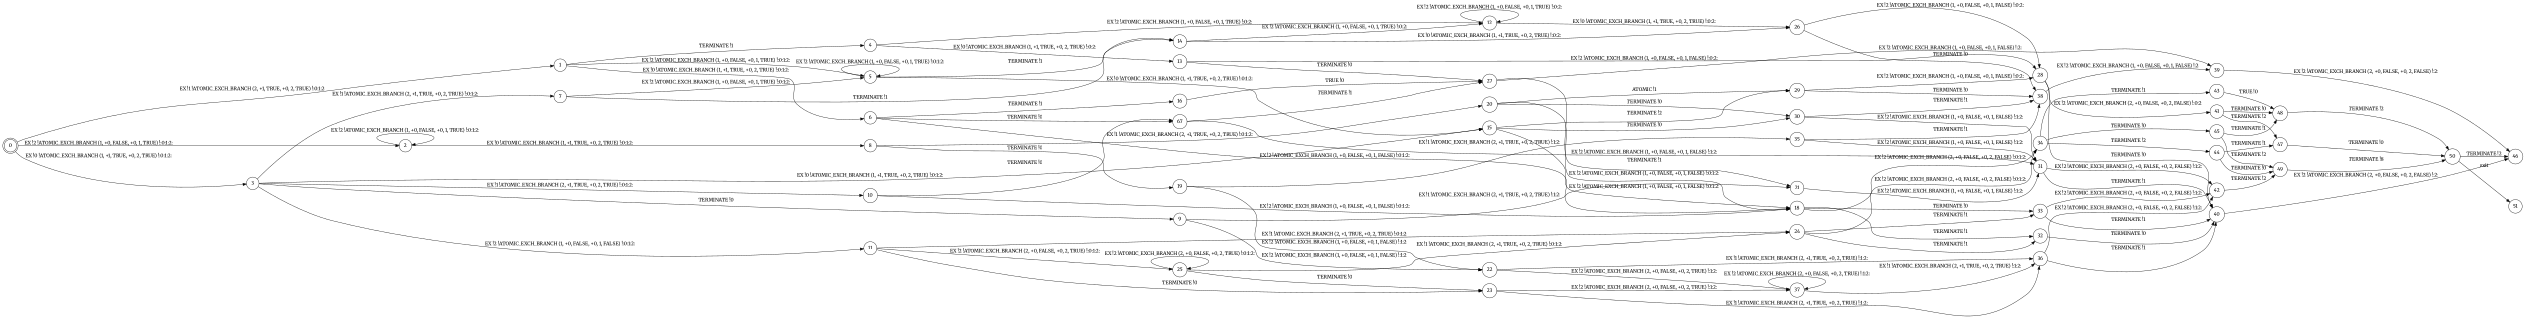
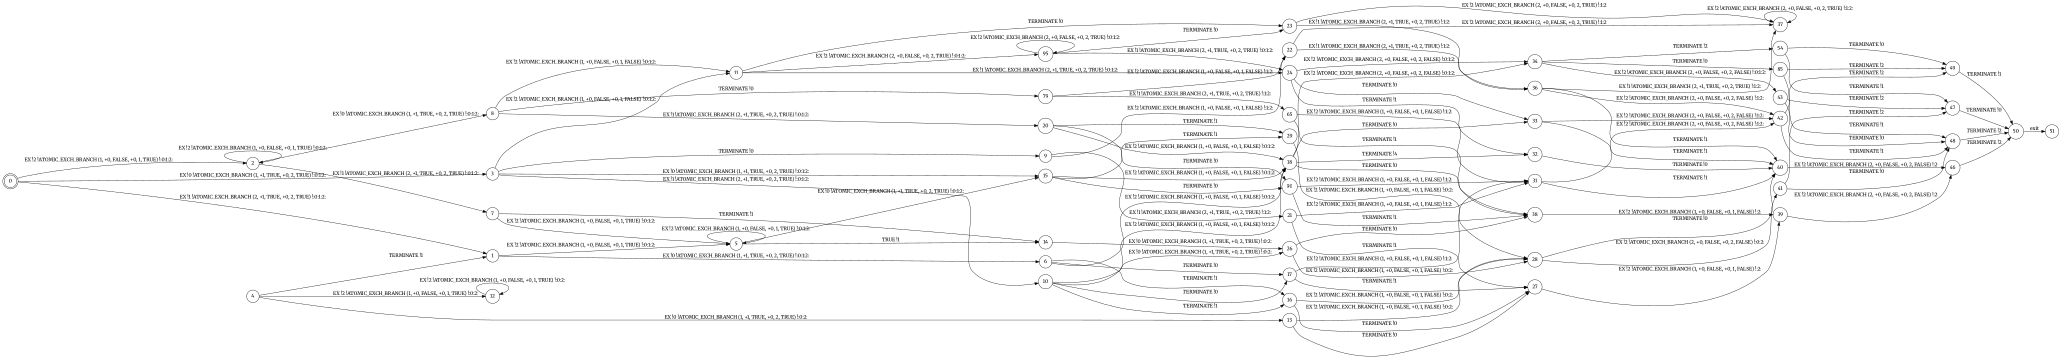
edge "12" -> "26": now "10" -> "26"
edge "14" -> "12": removed, label "EX !2 !ATOMIC_EXCH_BRANCH (1, +0, FALSE, +0, 1, TRUE) !:0:2:"
edge "1" -> "4": reversed
edge "5" -> "14": label "TERMINATE !1" -> "TRUE !1"
edge "8" -> "11": added, label "EX !2 !ATOMIC_EXCH_BRANCH (1, +0, FALSE, +0, 1, FALSE) !:0:1:2:"
edge "16" -> "27": label "TRUE !0" -> "TERMINATE !0"
edge "20" -> "29": label "ATOMIC !1" -> "TERMINATE !1"
edge "34" -> "43": label "TERMINATE !1" -> "EX !2 !ATOMIC_EXCH_BRANCH (2, +0, FALSE, +0, 2, FALSE) !:0:1:2:"
edge "43" -> "48": label "TRUE !0" -> "TERMINATE !0"
edge "29" -> "38": now "18" -> "38"
edge "3" -> "7": now "2" -> "7"
edge "43" -> "47": added, label "TERMINATE !2"
edge "15" -> "29": label "TERMINATE !2" -> "TERMINATE !1"
node "30": label "30" -> "90"
node "67": label "67" -> "17"
node "45": label "45" -> "85"
node "35": label "35" -> "65"
node "44": label "44" -> "54"
edge "50" -> "46": reversed
edge "49" -> "50": label "TERMINATE !8" -> "TERMINATE !1"
edge "42" -> "48": added, label "TERMINATE !1"
edge "27" -> "21": reversed
node "19": label "19" -> "79"
edge "24" -> "33": label "TERMINATE !1" -> "TERMINATE !0"
edge "18" -> "32": label "TERMINATE !1" -> "TERMINATE !4"
node "25": label "25" -> "95"
edge "37" -> "36": reversed
edge "16" -> "28": added, label "EX !2 !ATOMIC_EXCH_BRANCH (1, +0, FALSE, +0, 1, FALSE) !:0:2:"
edge "10" -> "16": added, label "TERMINATE !1"
